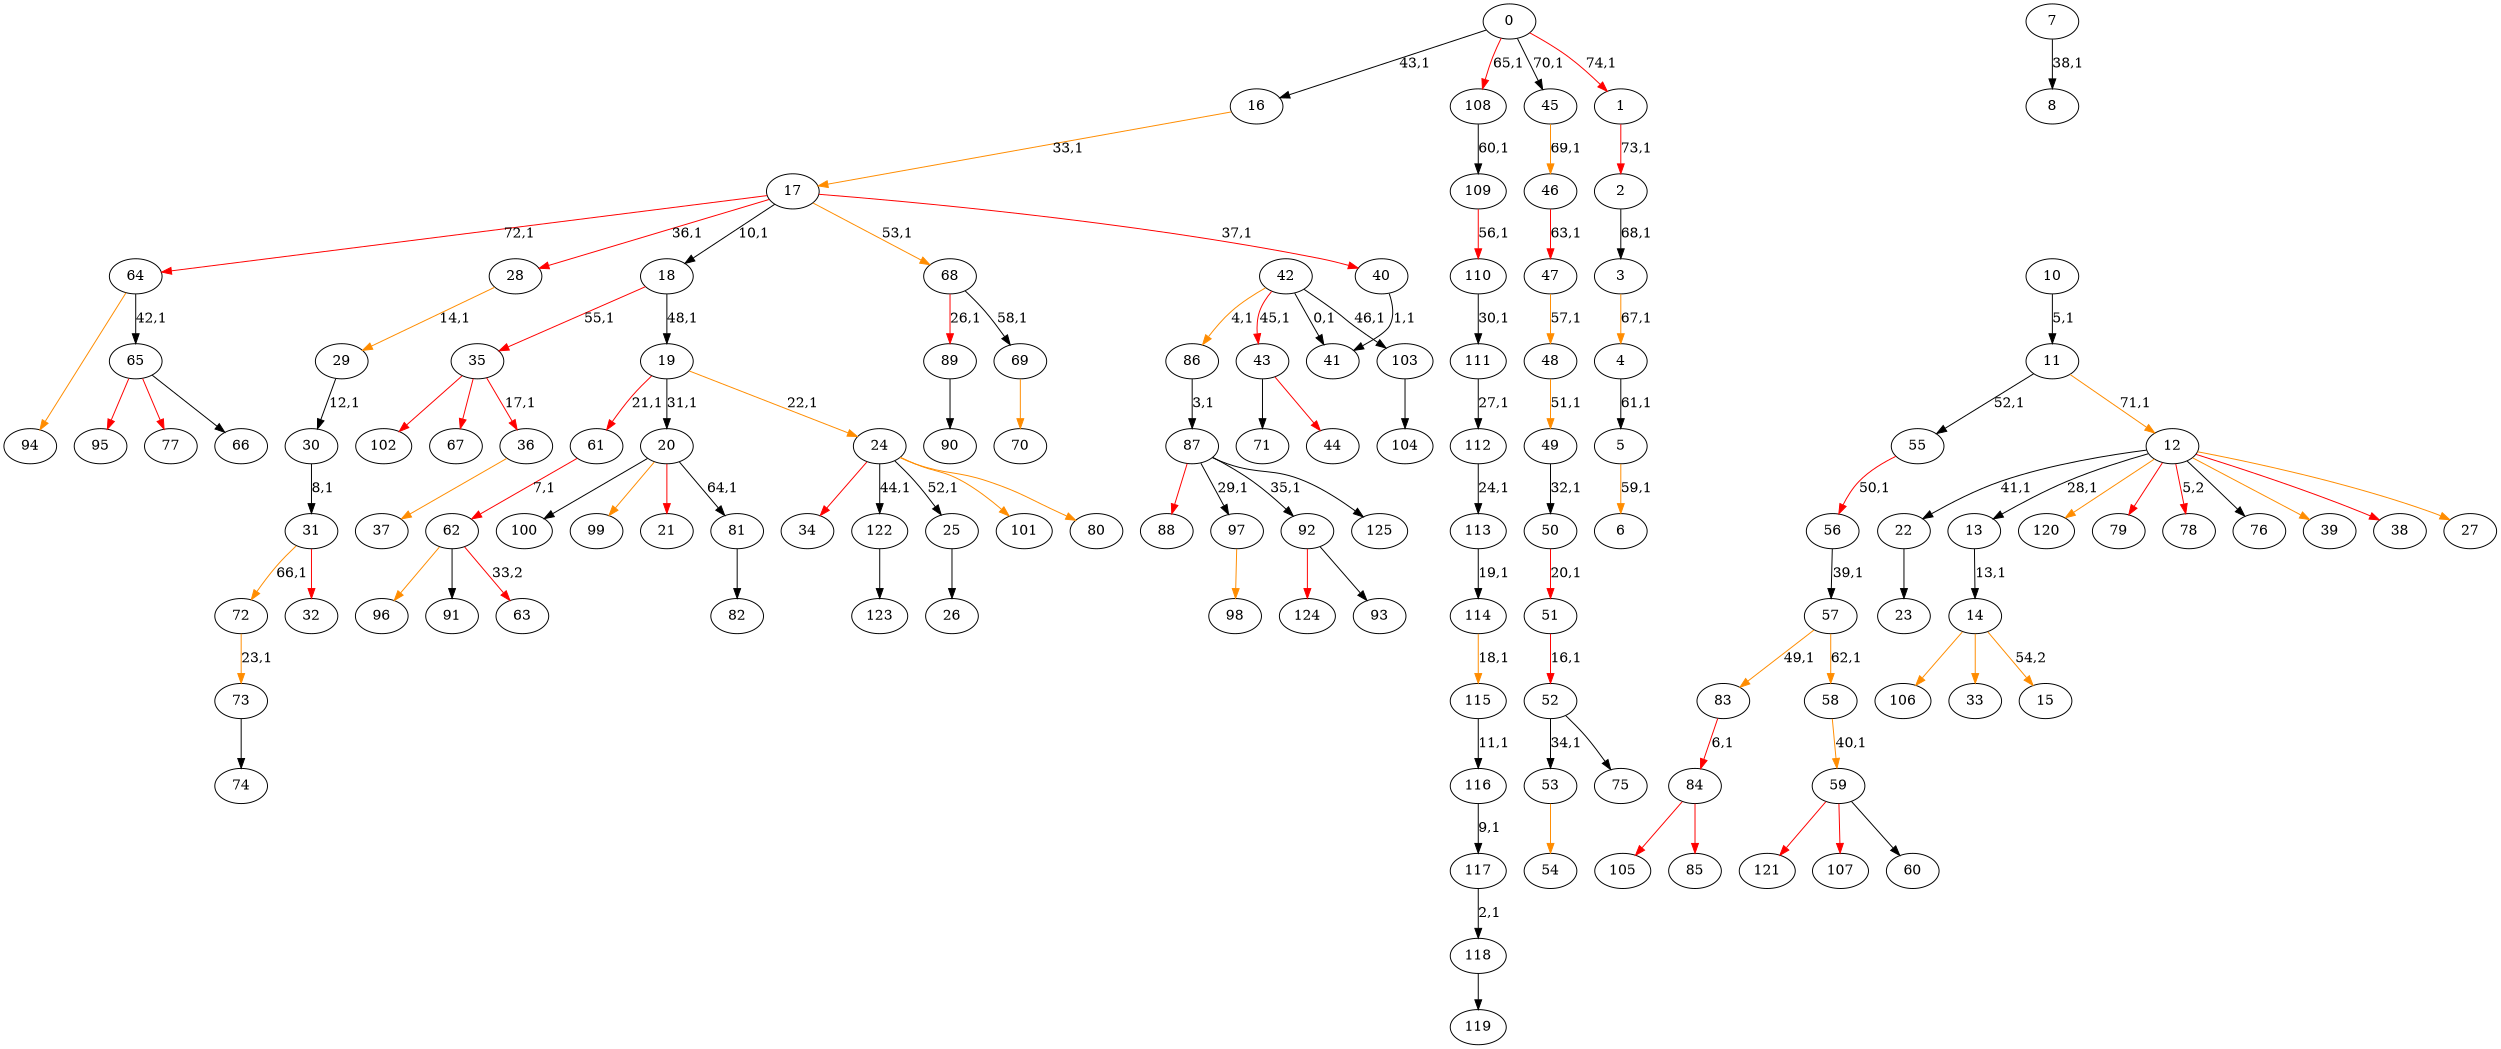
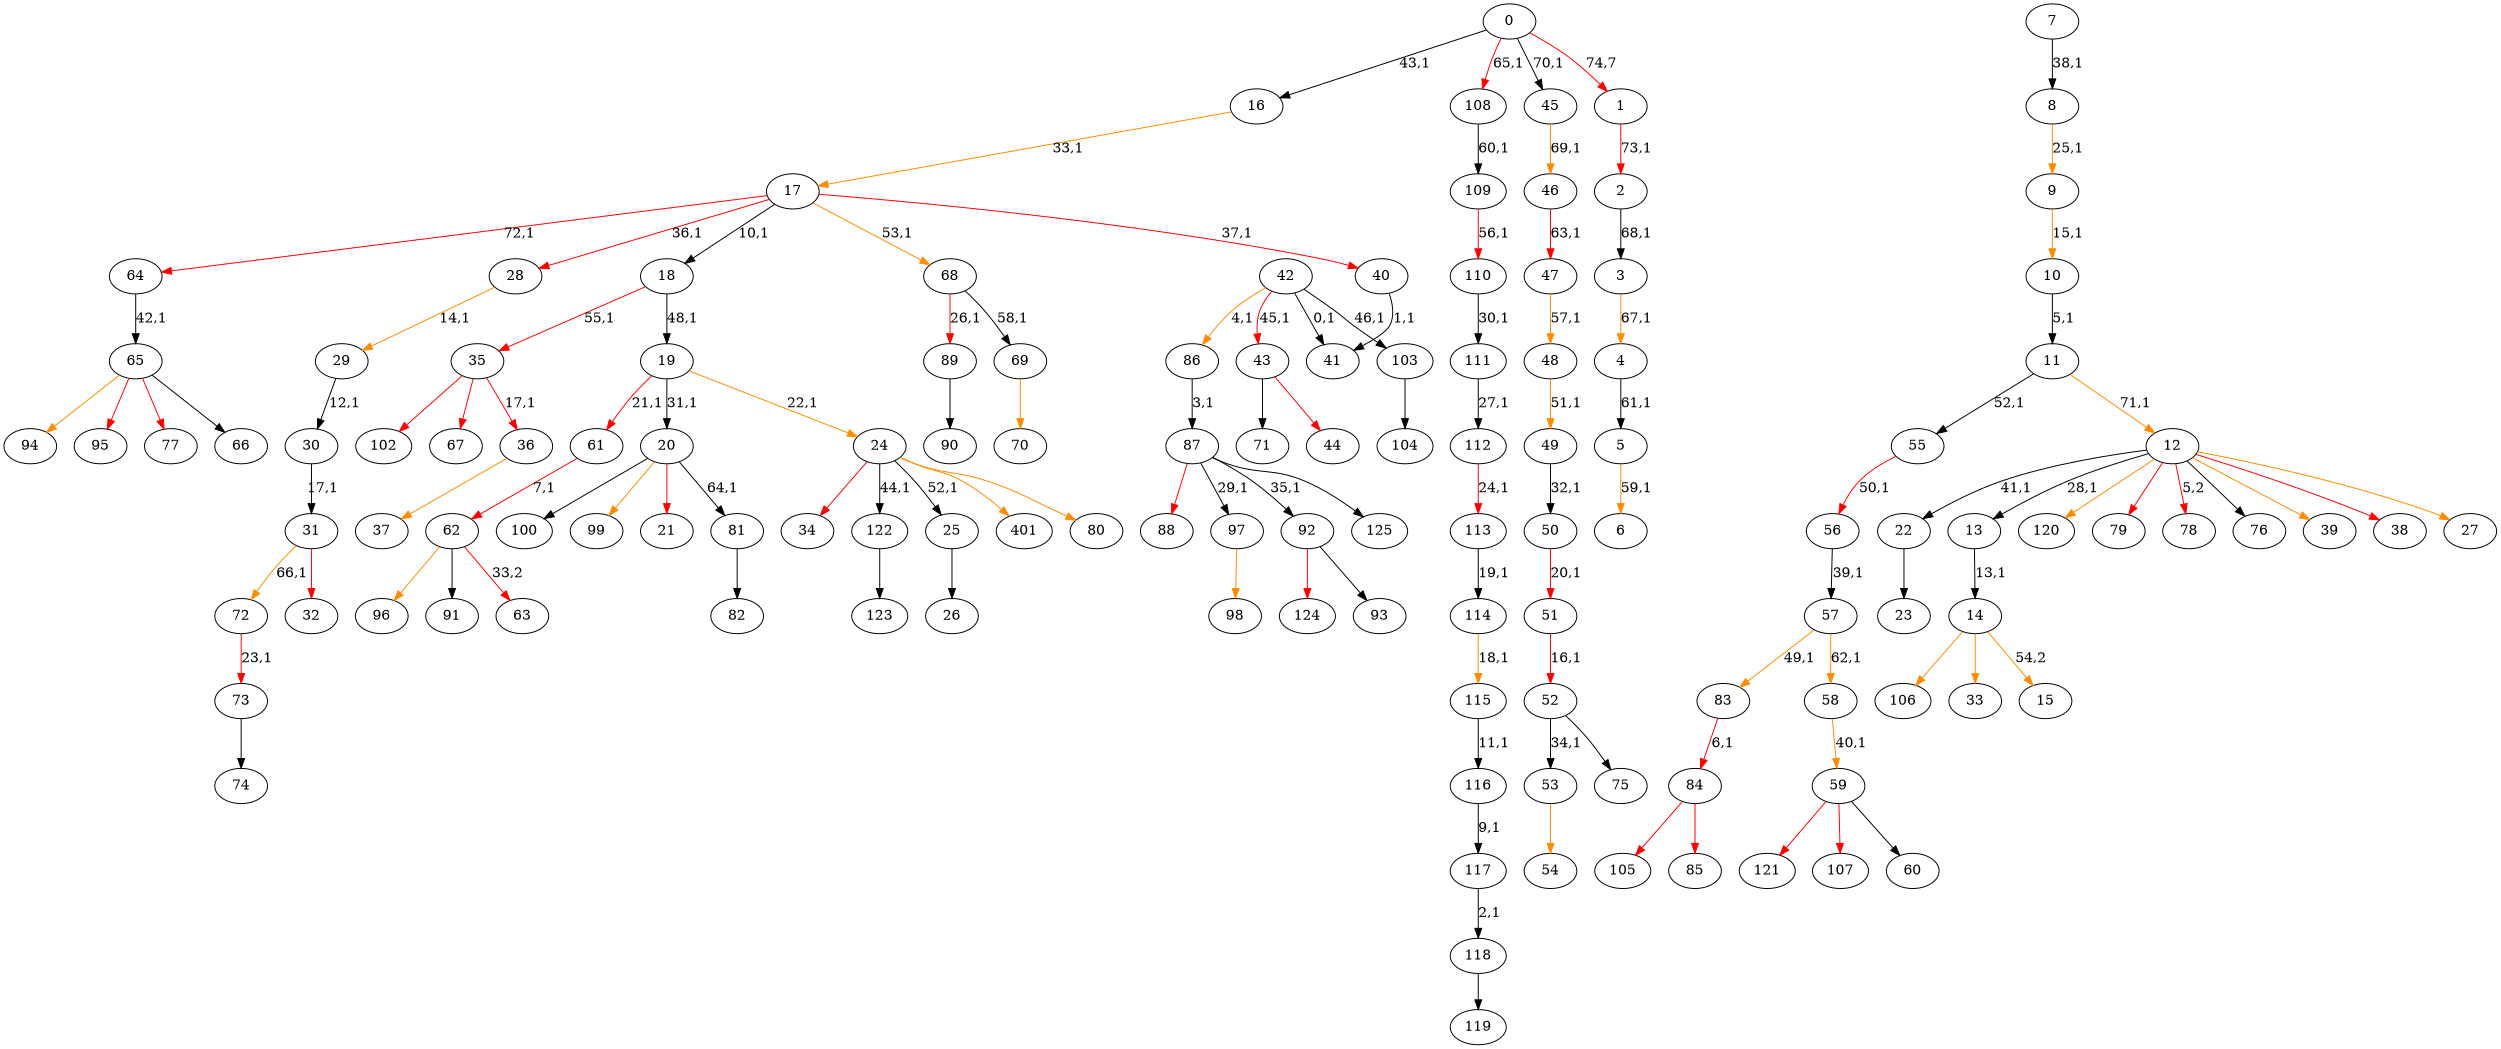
edge "0" -> "1": label "74,1" -> "74,7"
node "9": added
edge "64" -> "94": now "65" -> "94"
edge "112" -> "113": color black -> red
edge "30" -> "31": label "8,1" -> "17,1"
node "101": label "101" -> "401"
edge "72" -> "73": color darkorange -> red
